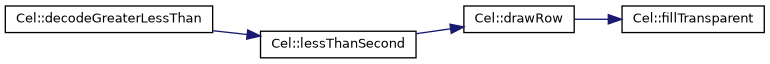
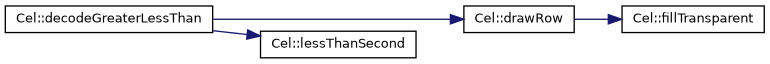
edge "Cel::lessThanSecond" -> "Cel::drawRow": now "Cel::decodeGreaterLessThan" -> "Cel::drawRow"
